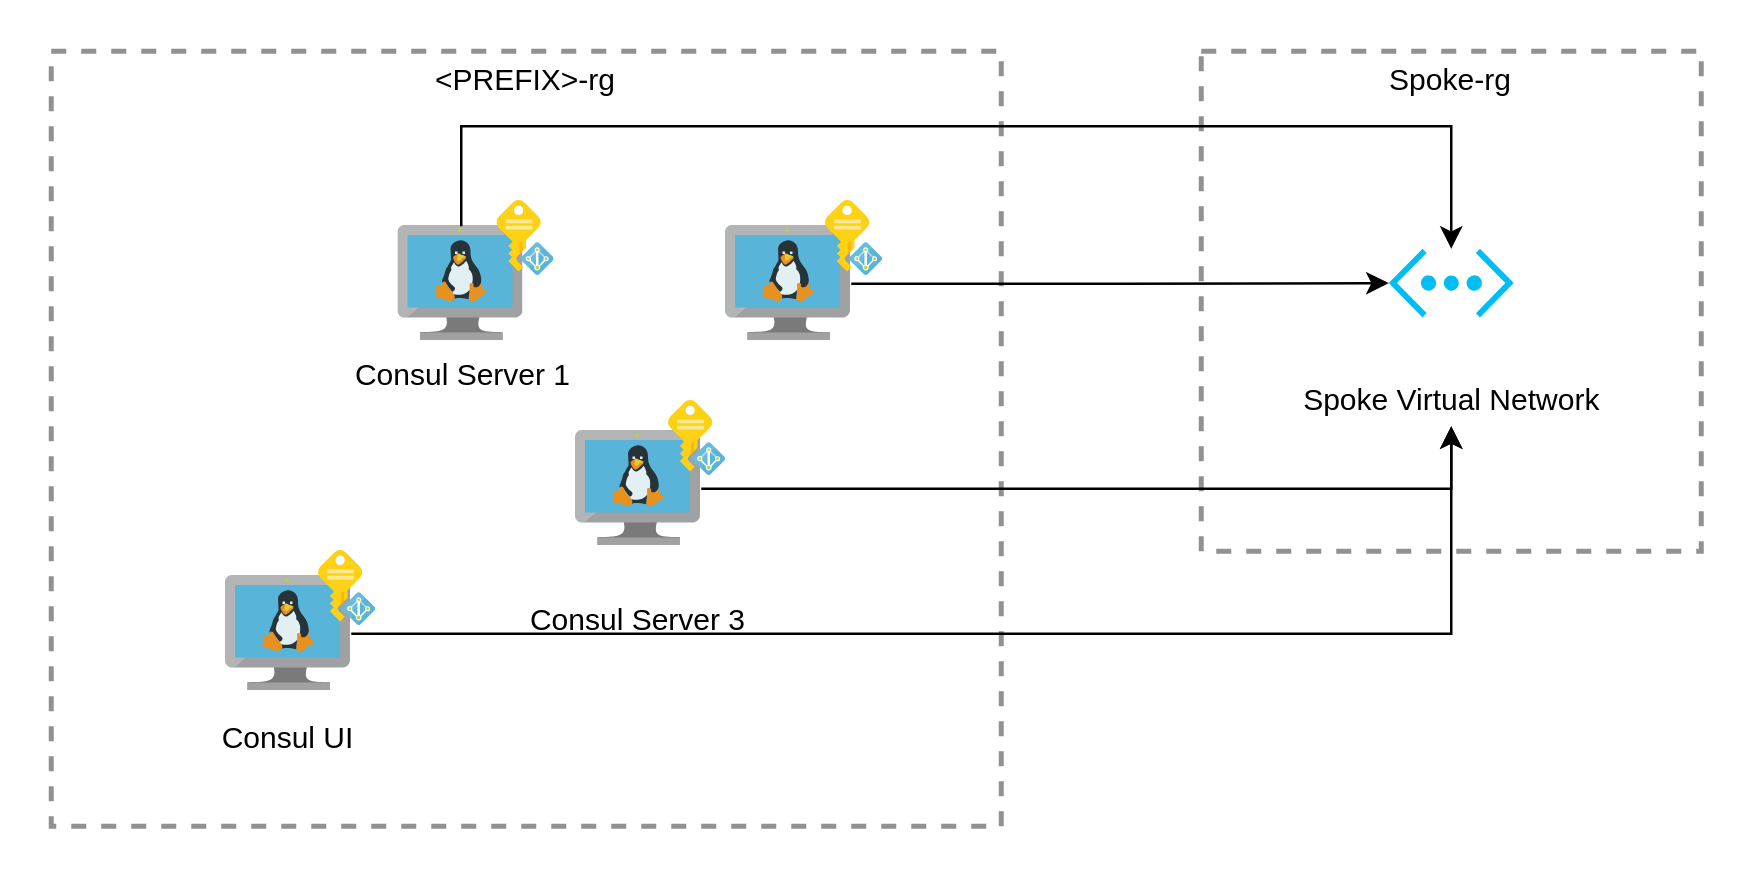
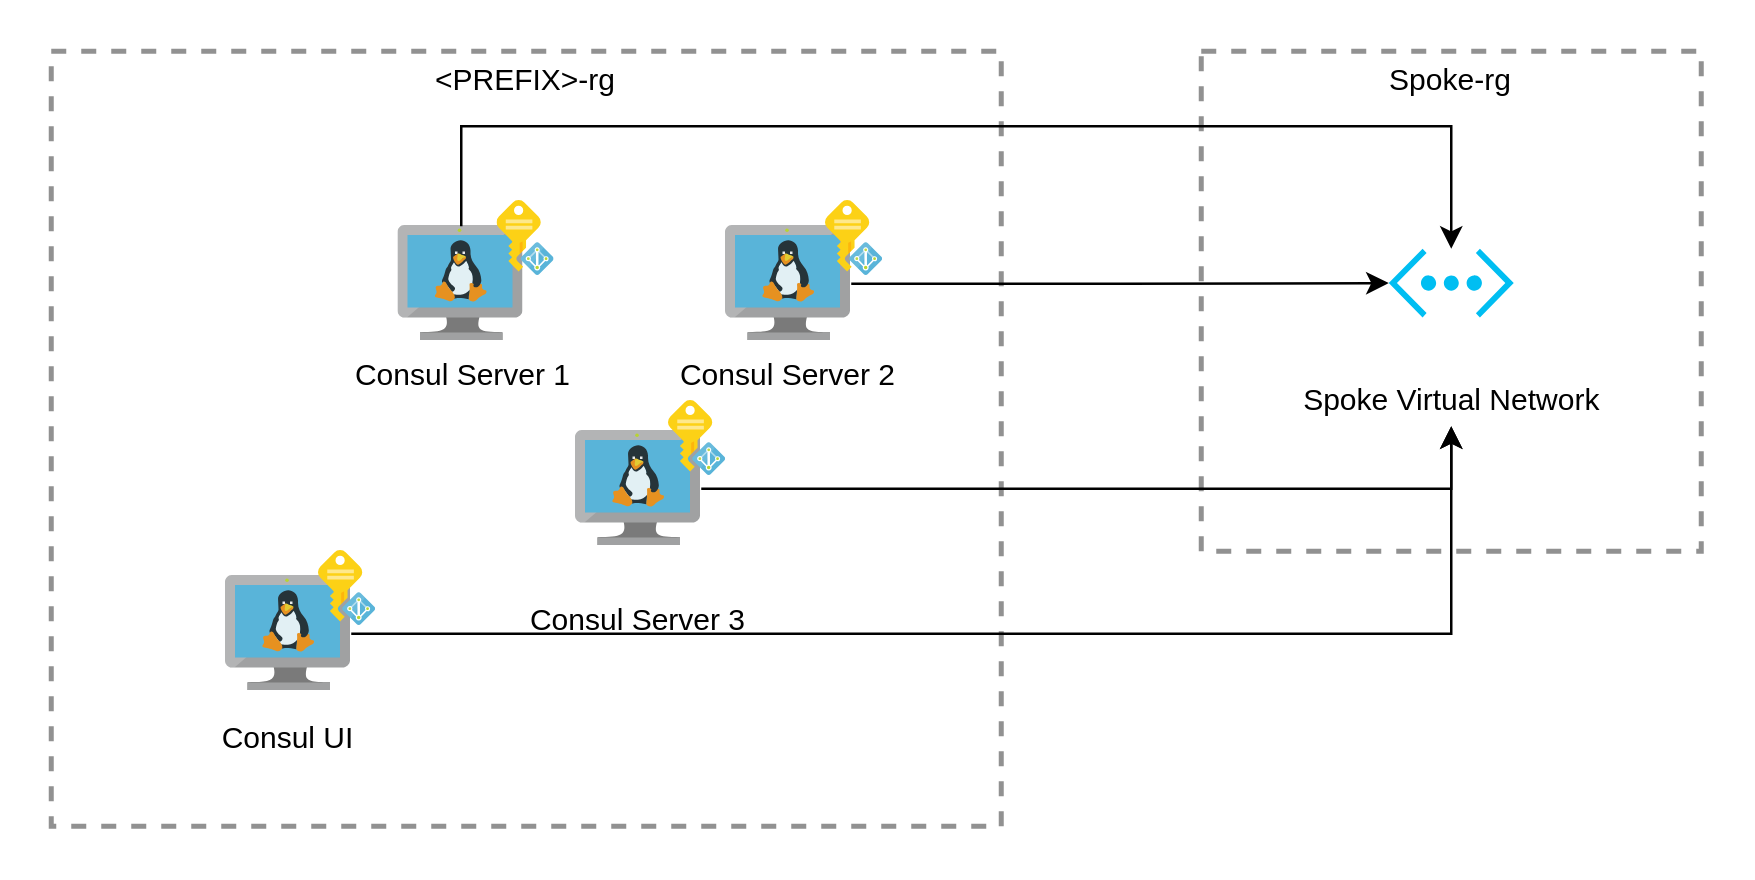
node "Consul Server 2": added
